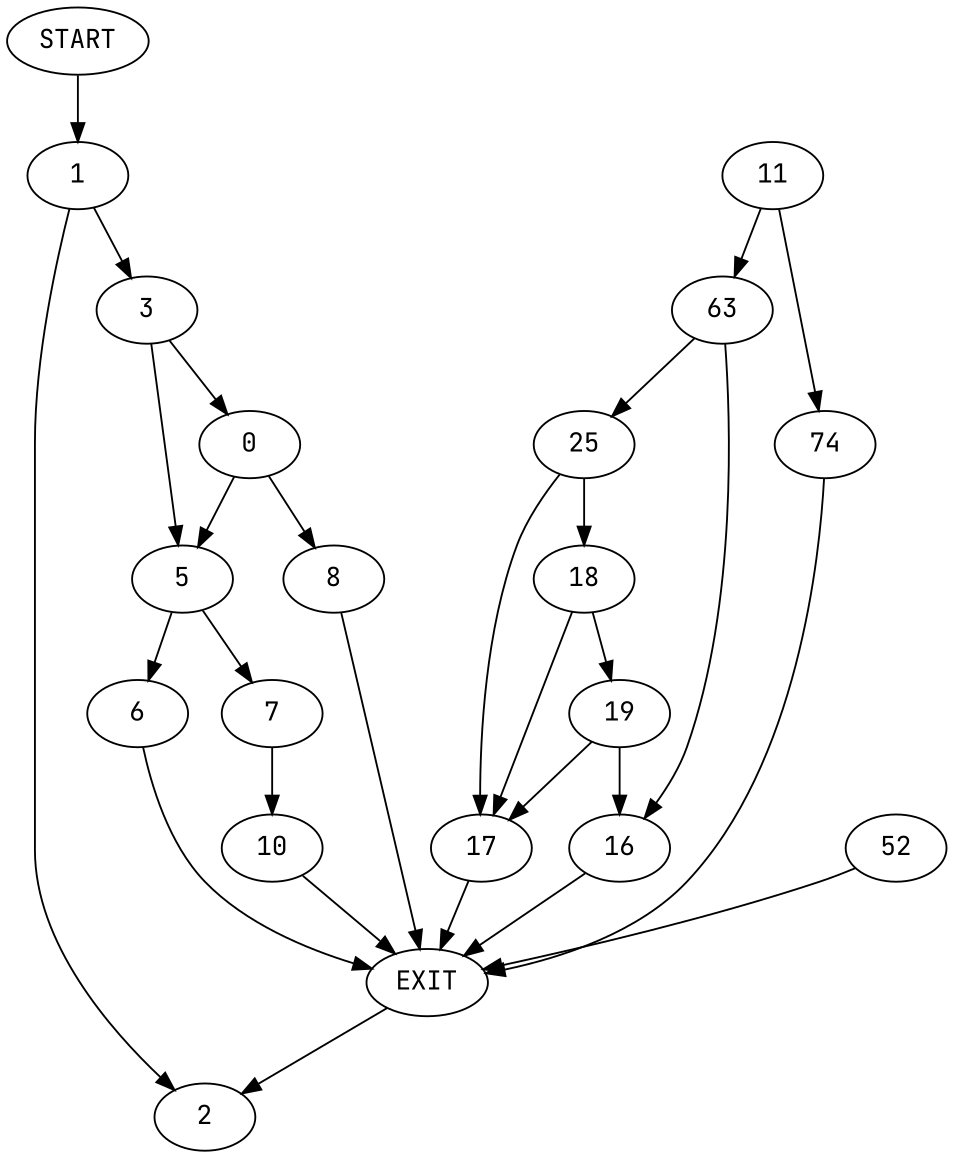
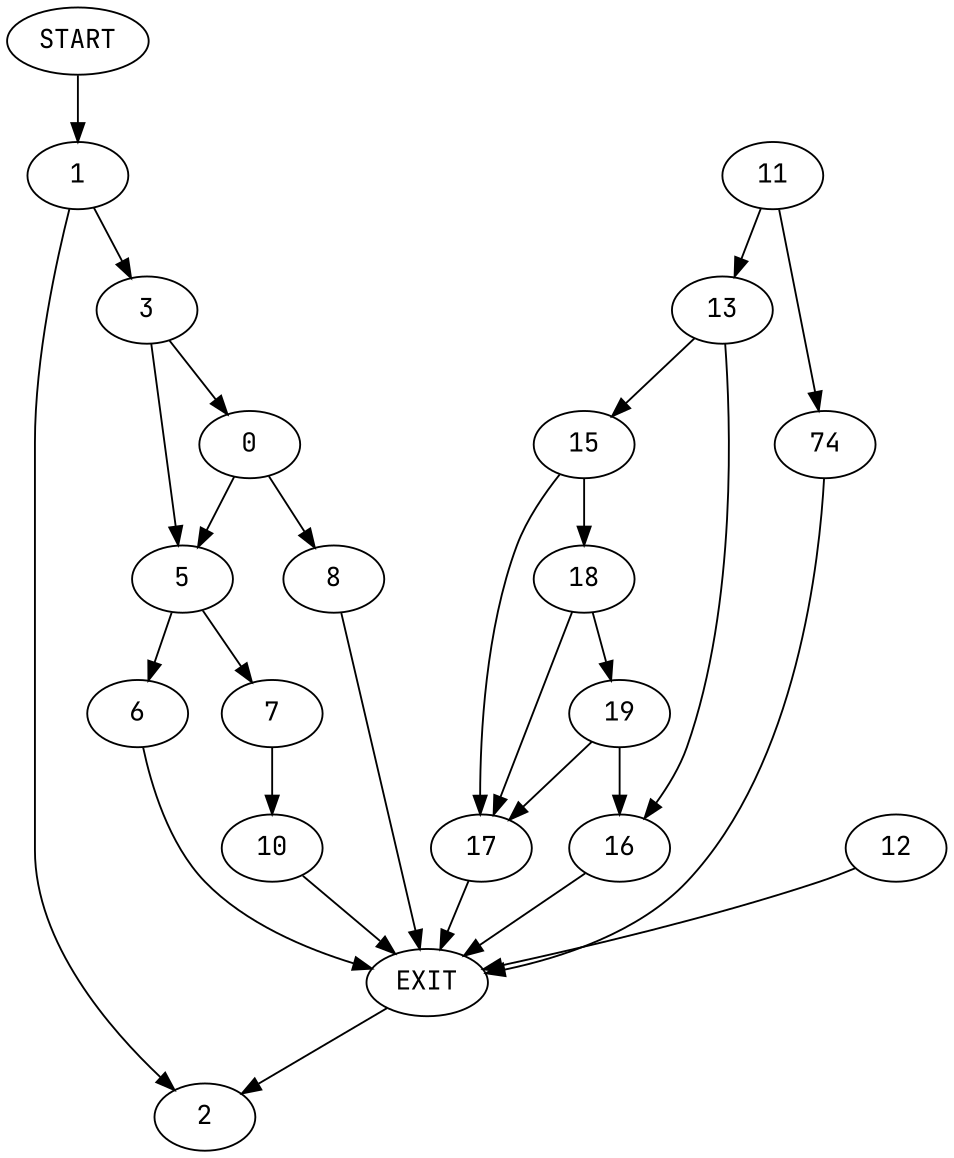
node "63": label "63" -> "13"
node "25": label "25" -> "15"
node "52": label "52" -> "12"
